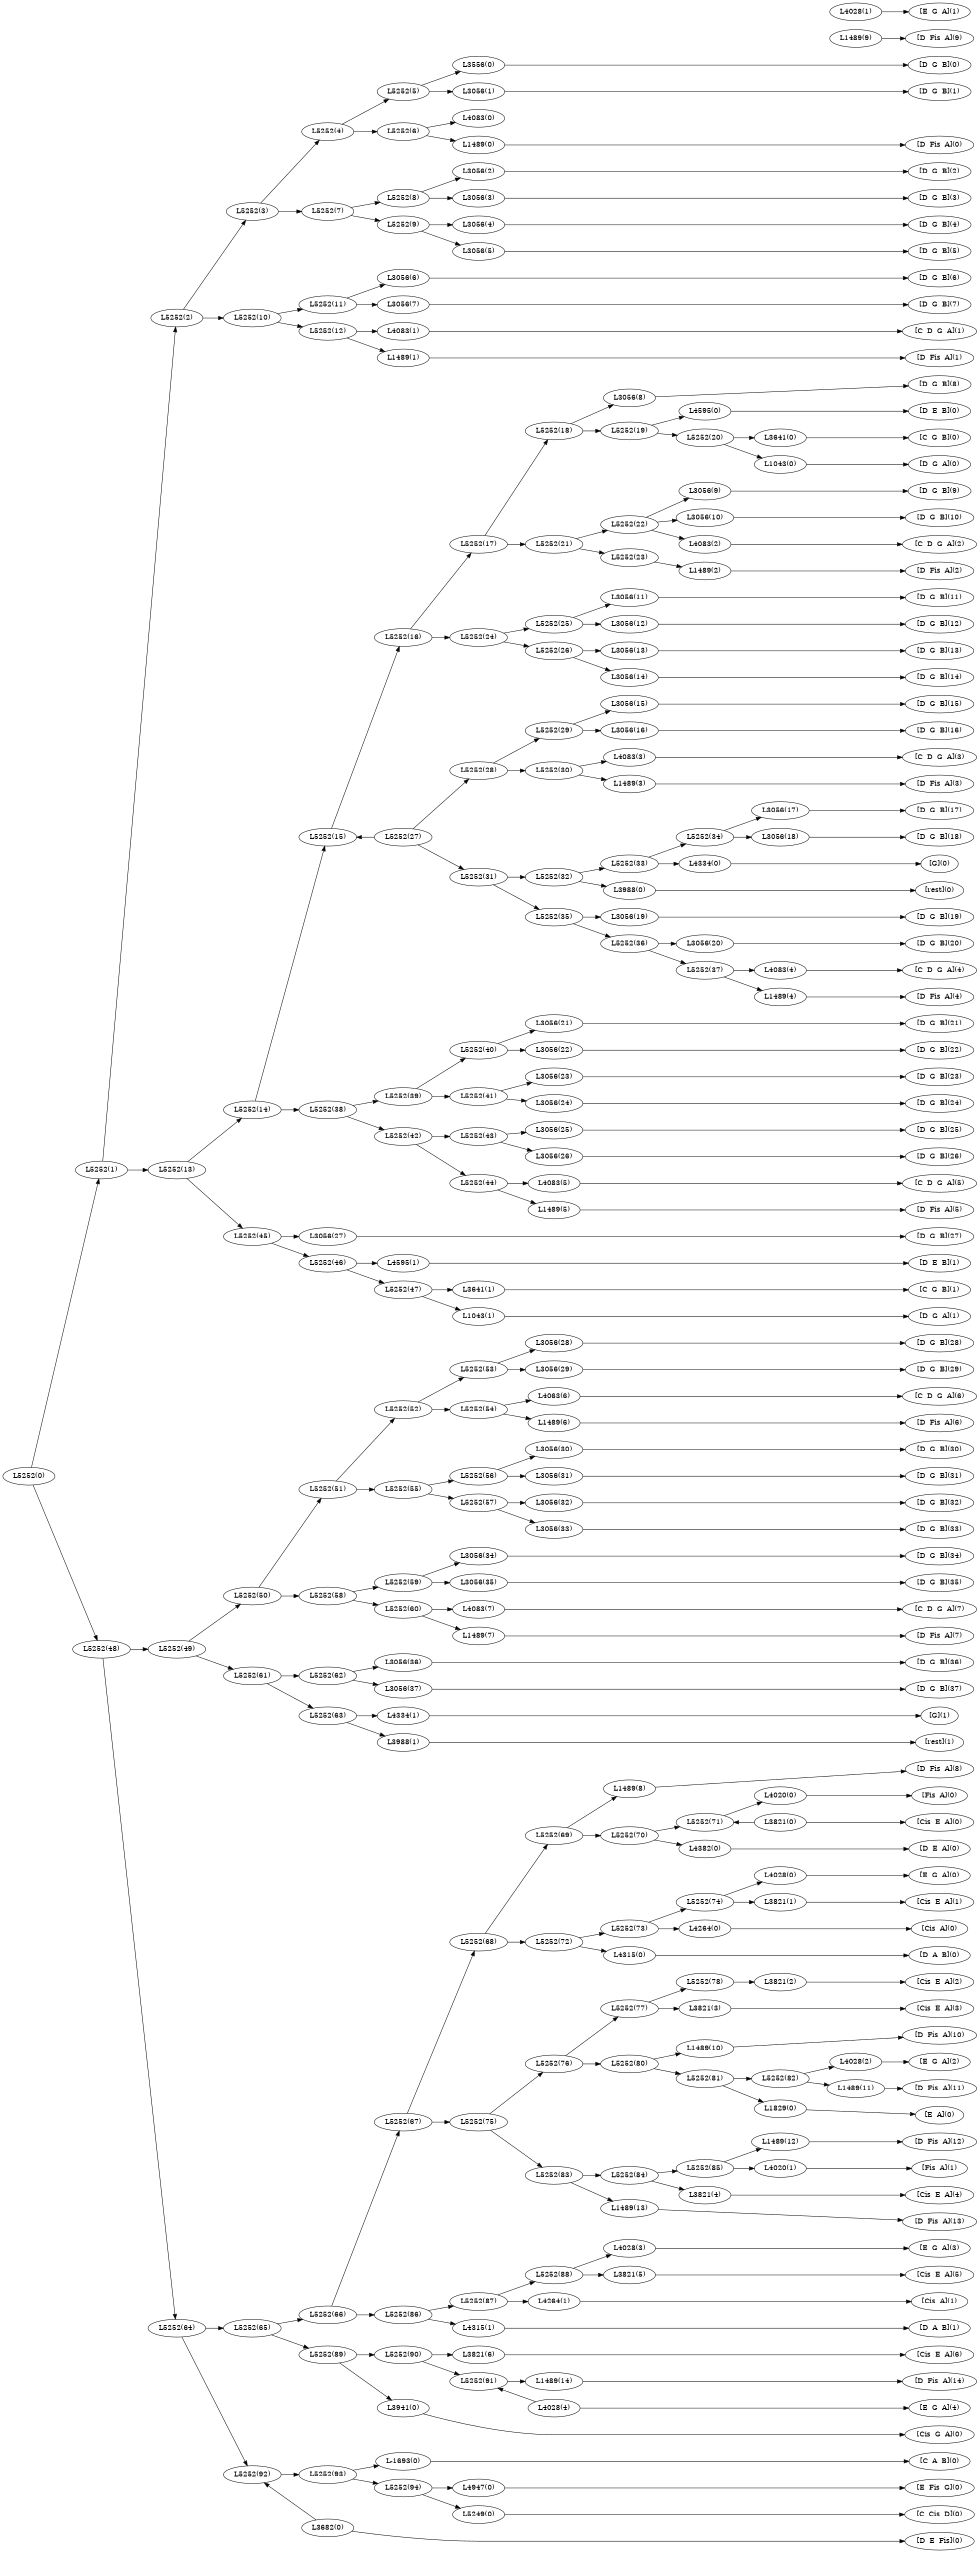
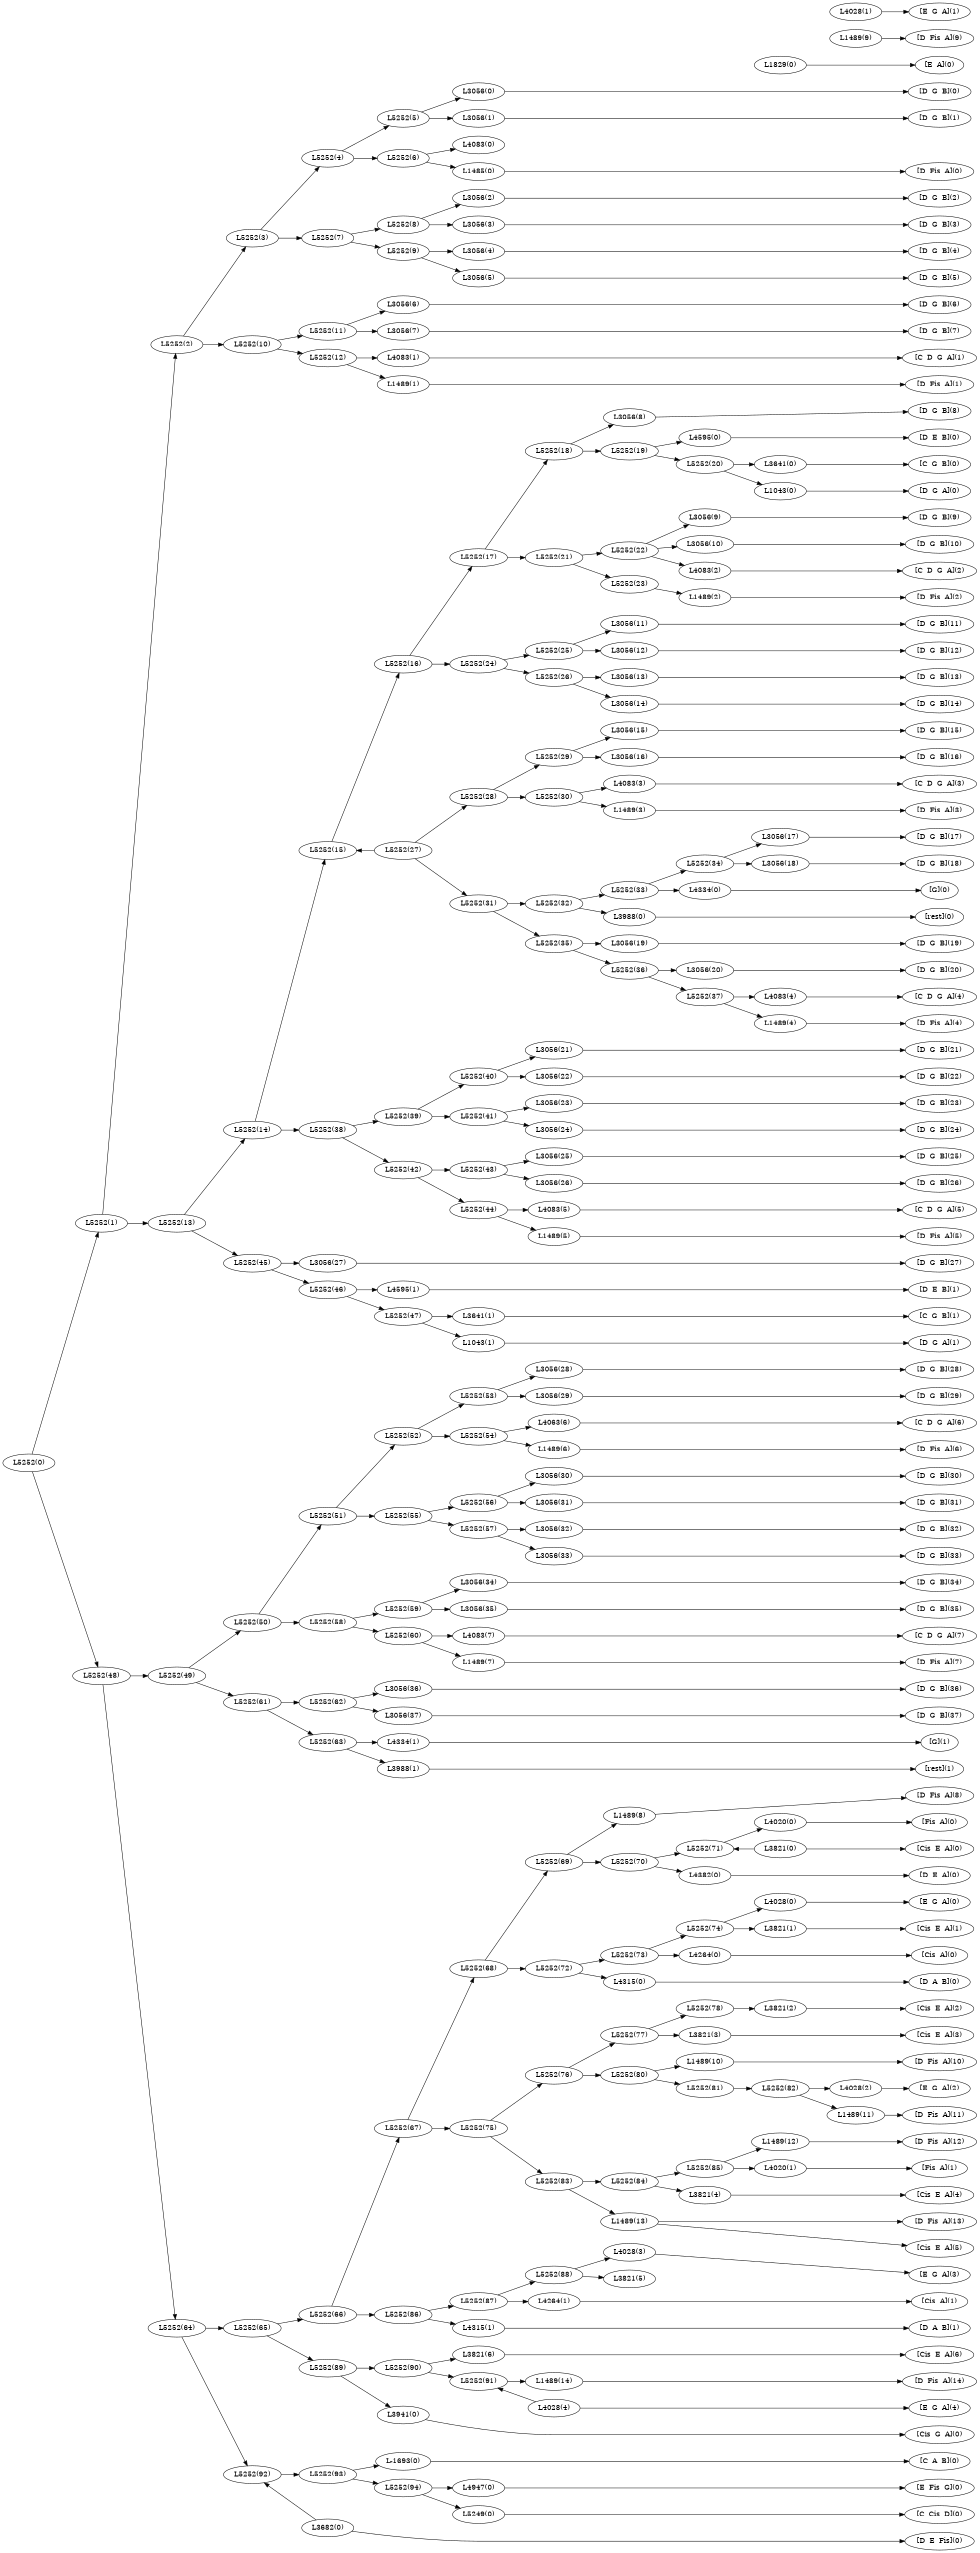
node "L3556(0)": label "L3556(0)" -> "L3056(0)"
node "L1489(0)": label "L1489(0)" -> "L1485(0)"
edge "L5252(81)" -> "L1829(0)": removed
edge "L3821(5)" -> "[Cis  E  A](5)": now "L1489(13)" -> "[Cis  E  A](5)"
